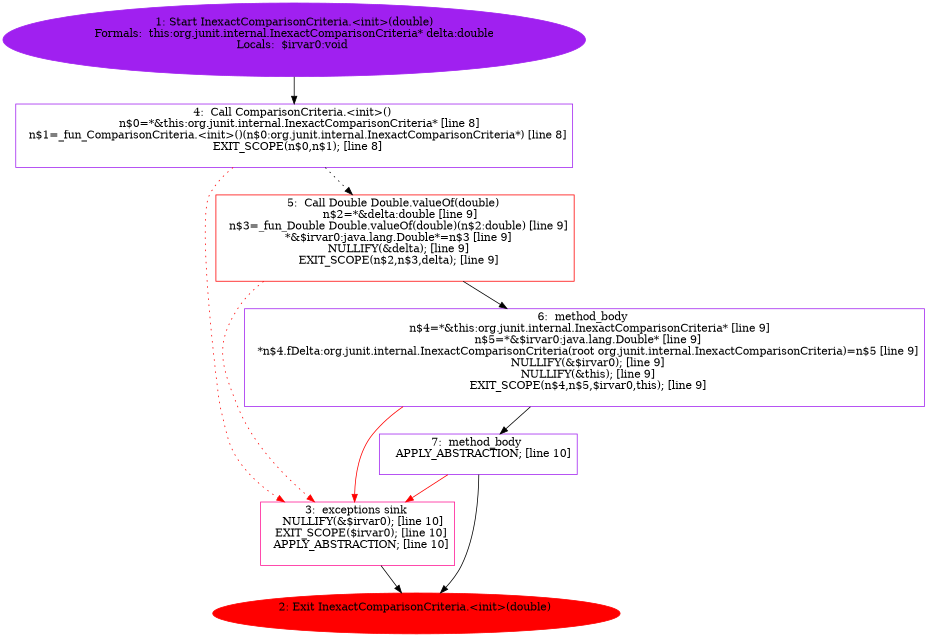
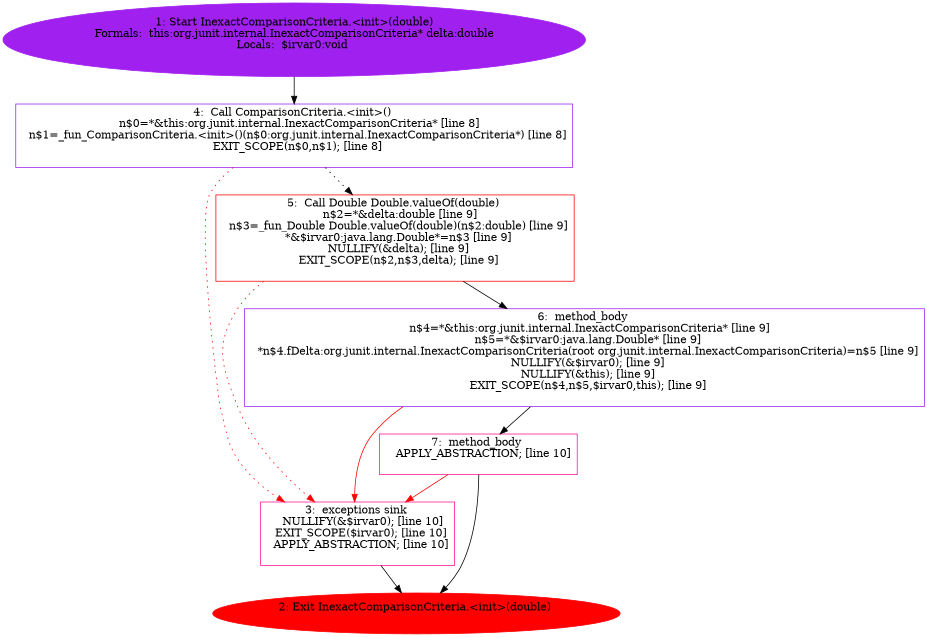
node "7:  method_body APPLY_ABSTRACTION; [line 10]": color purple -> deeppink
